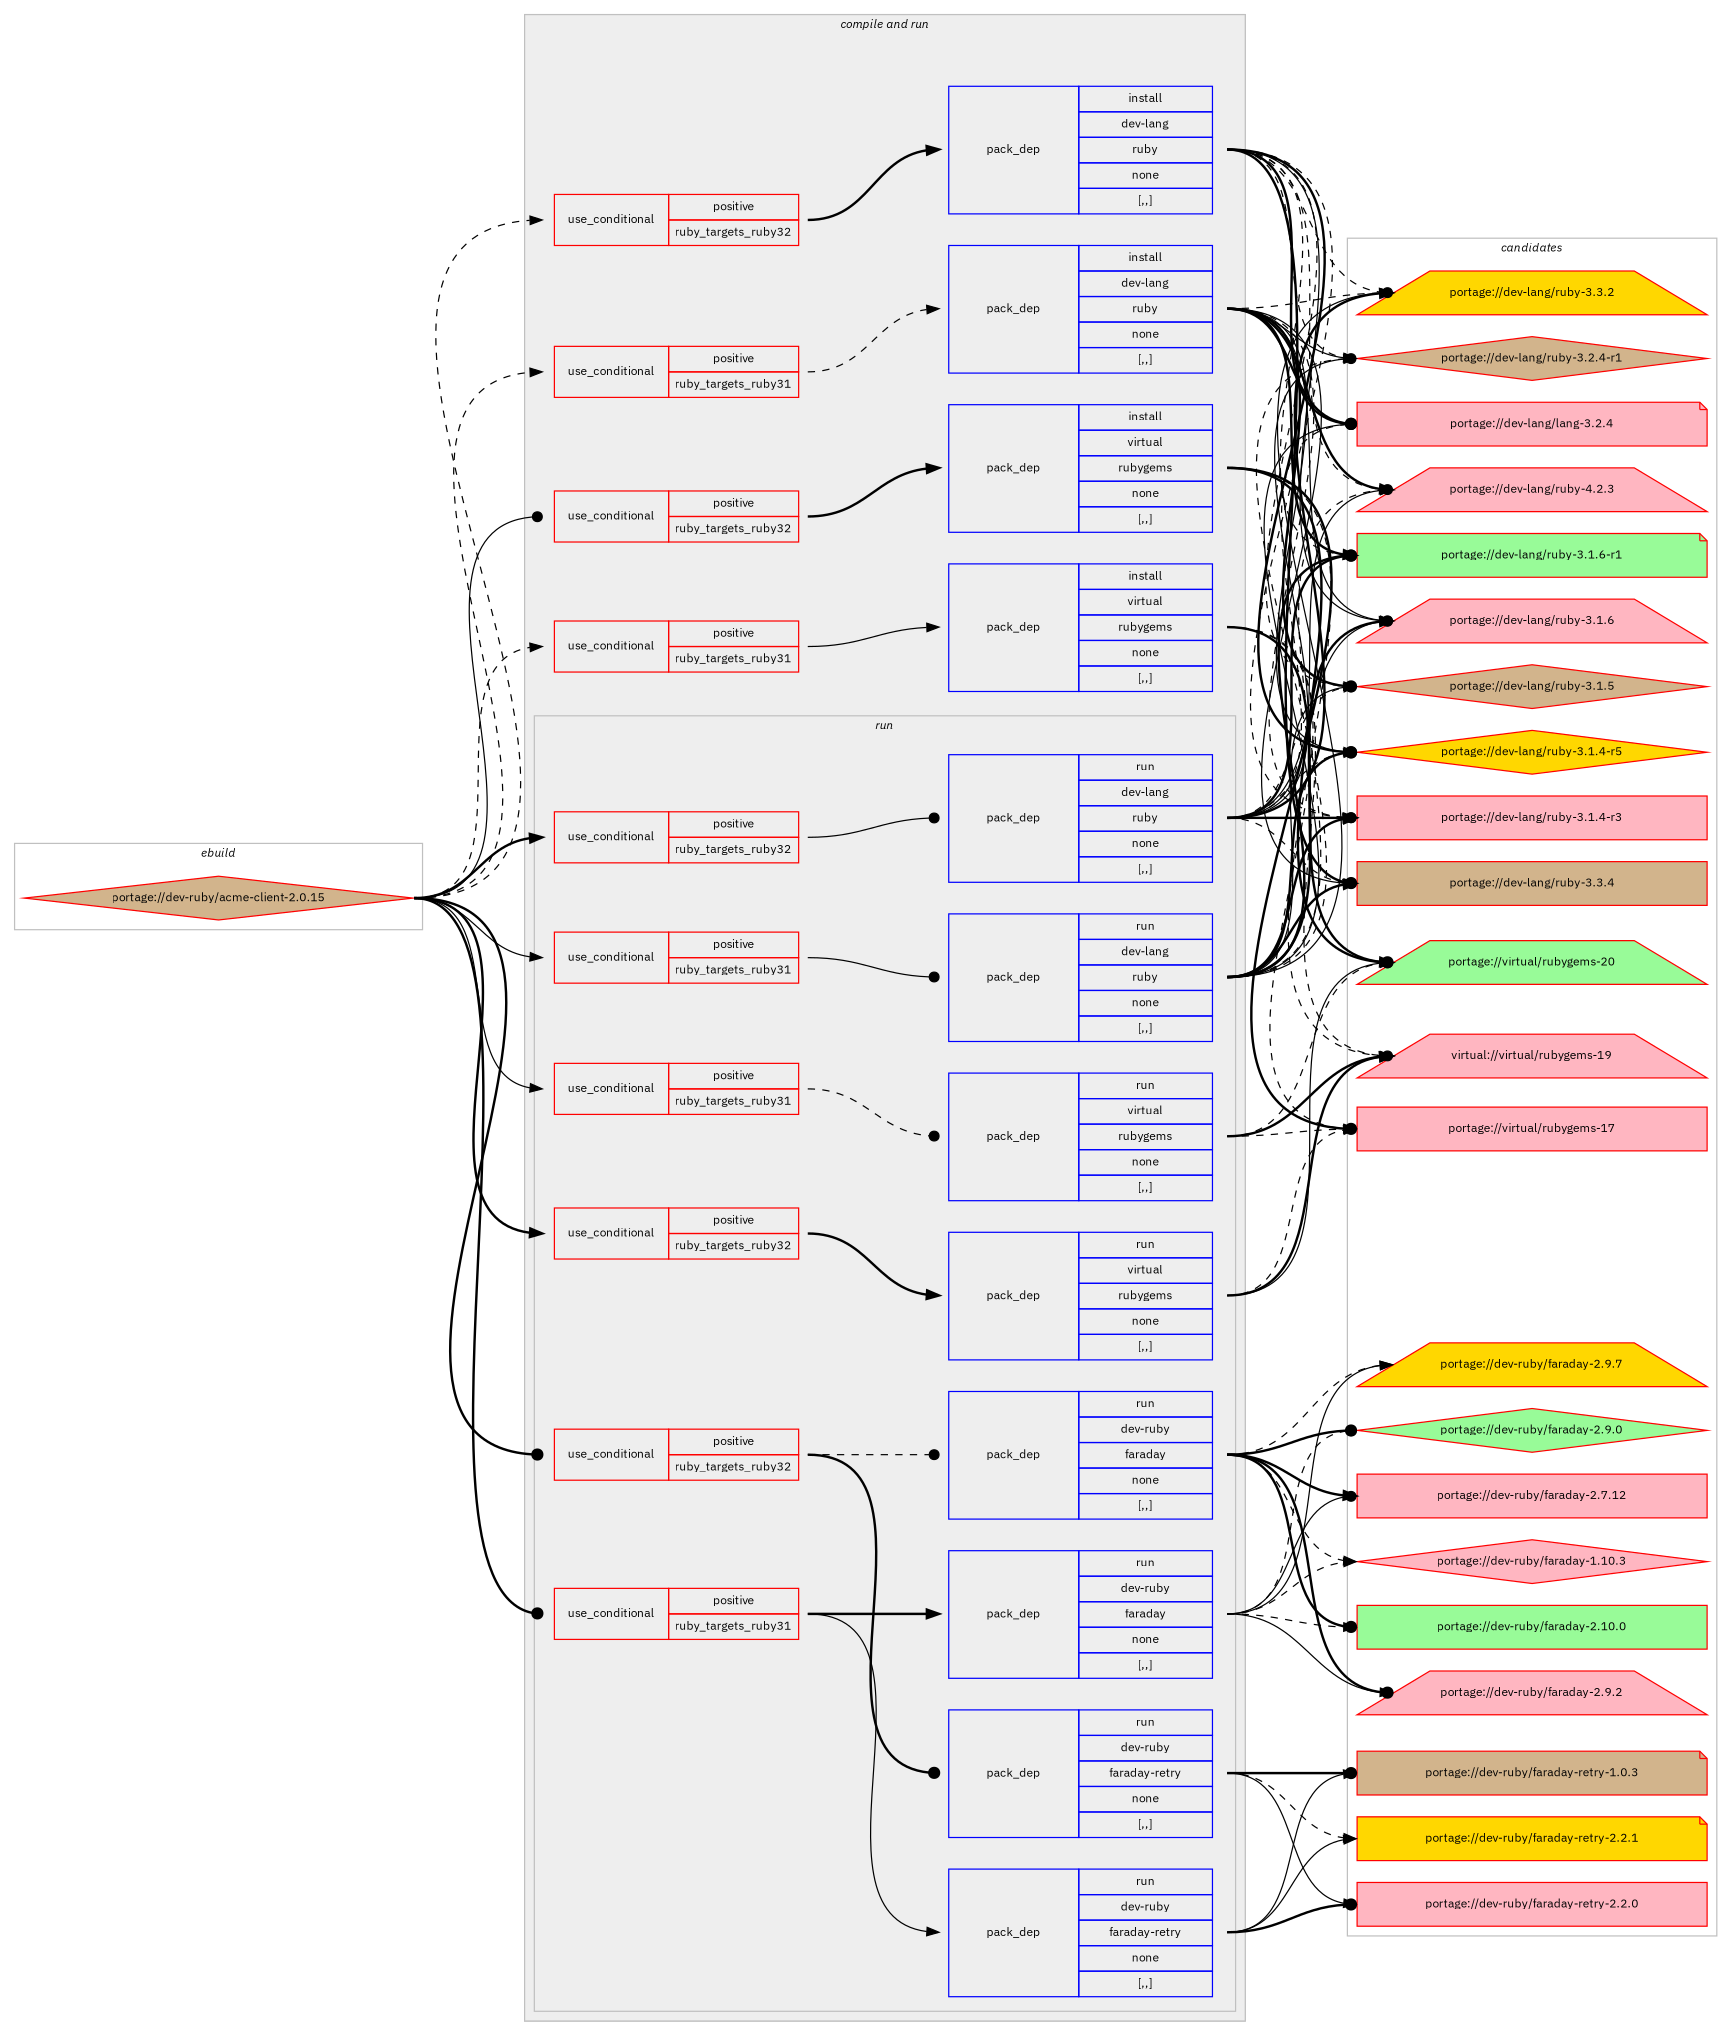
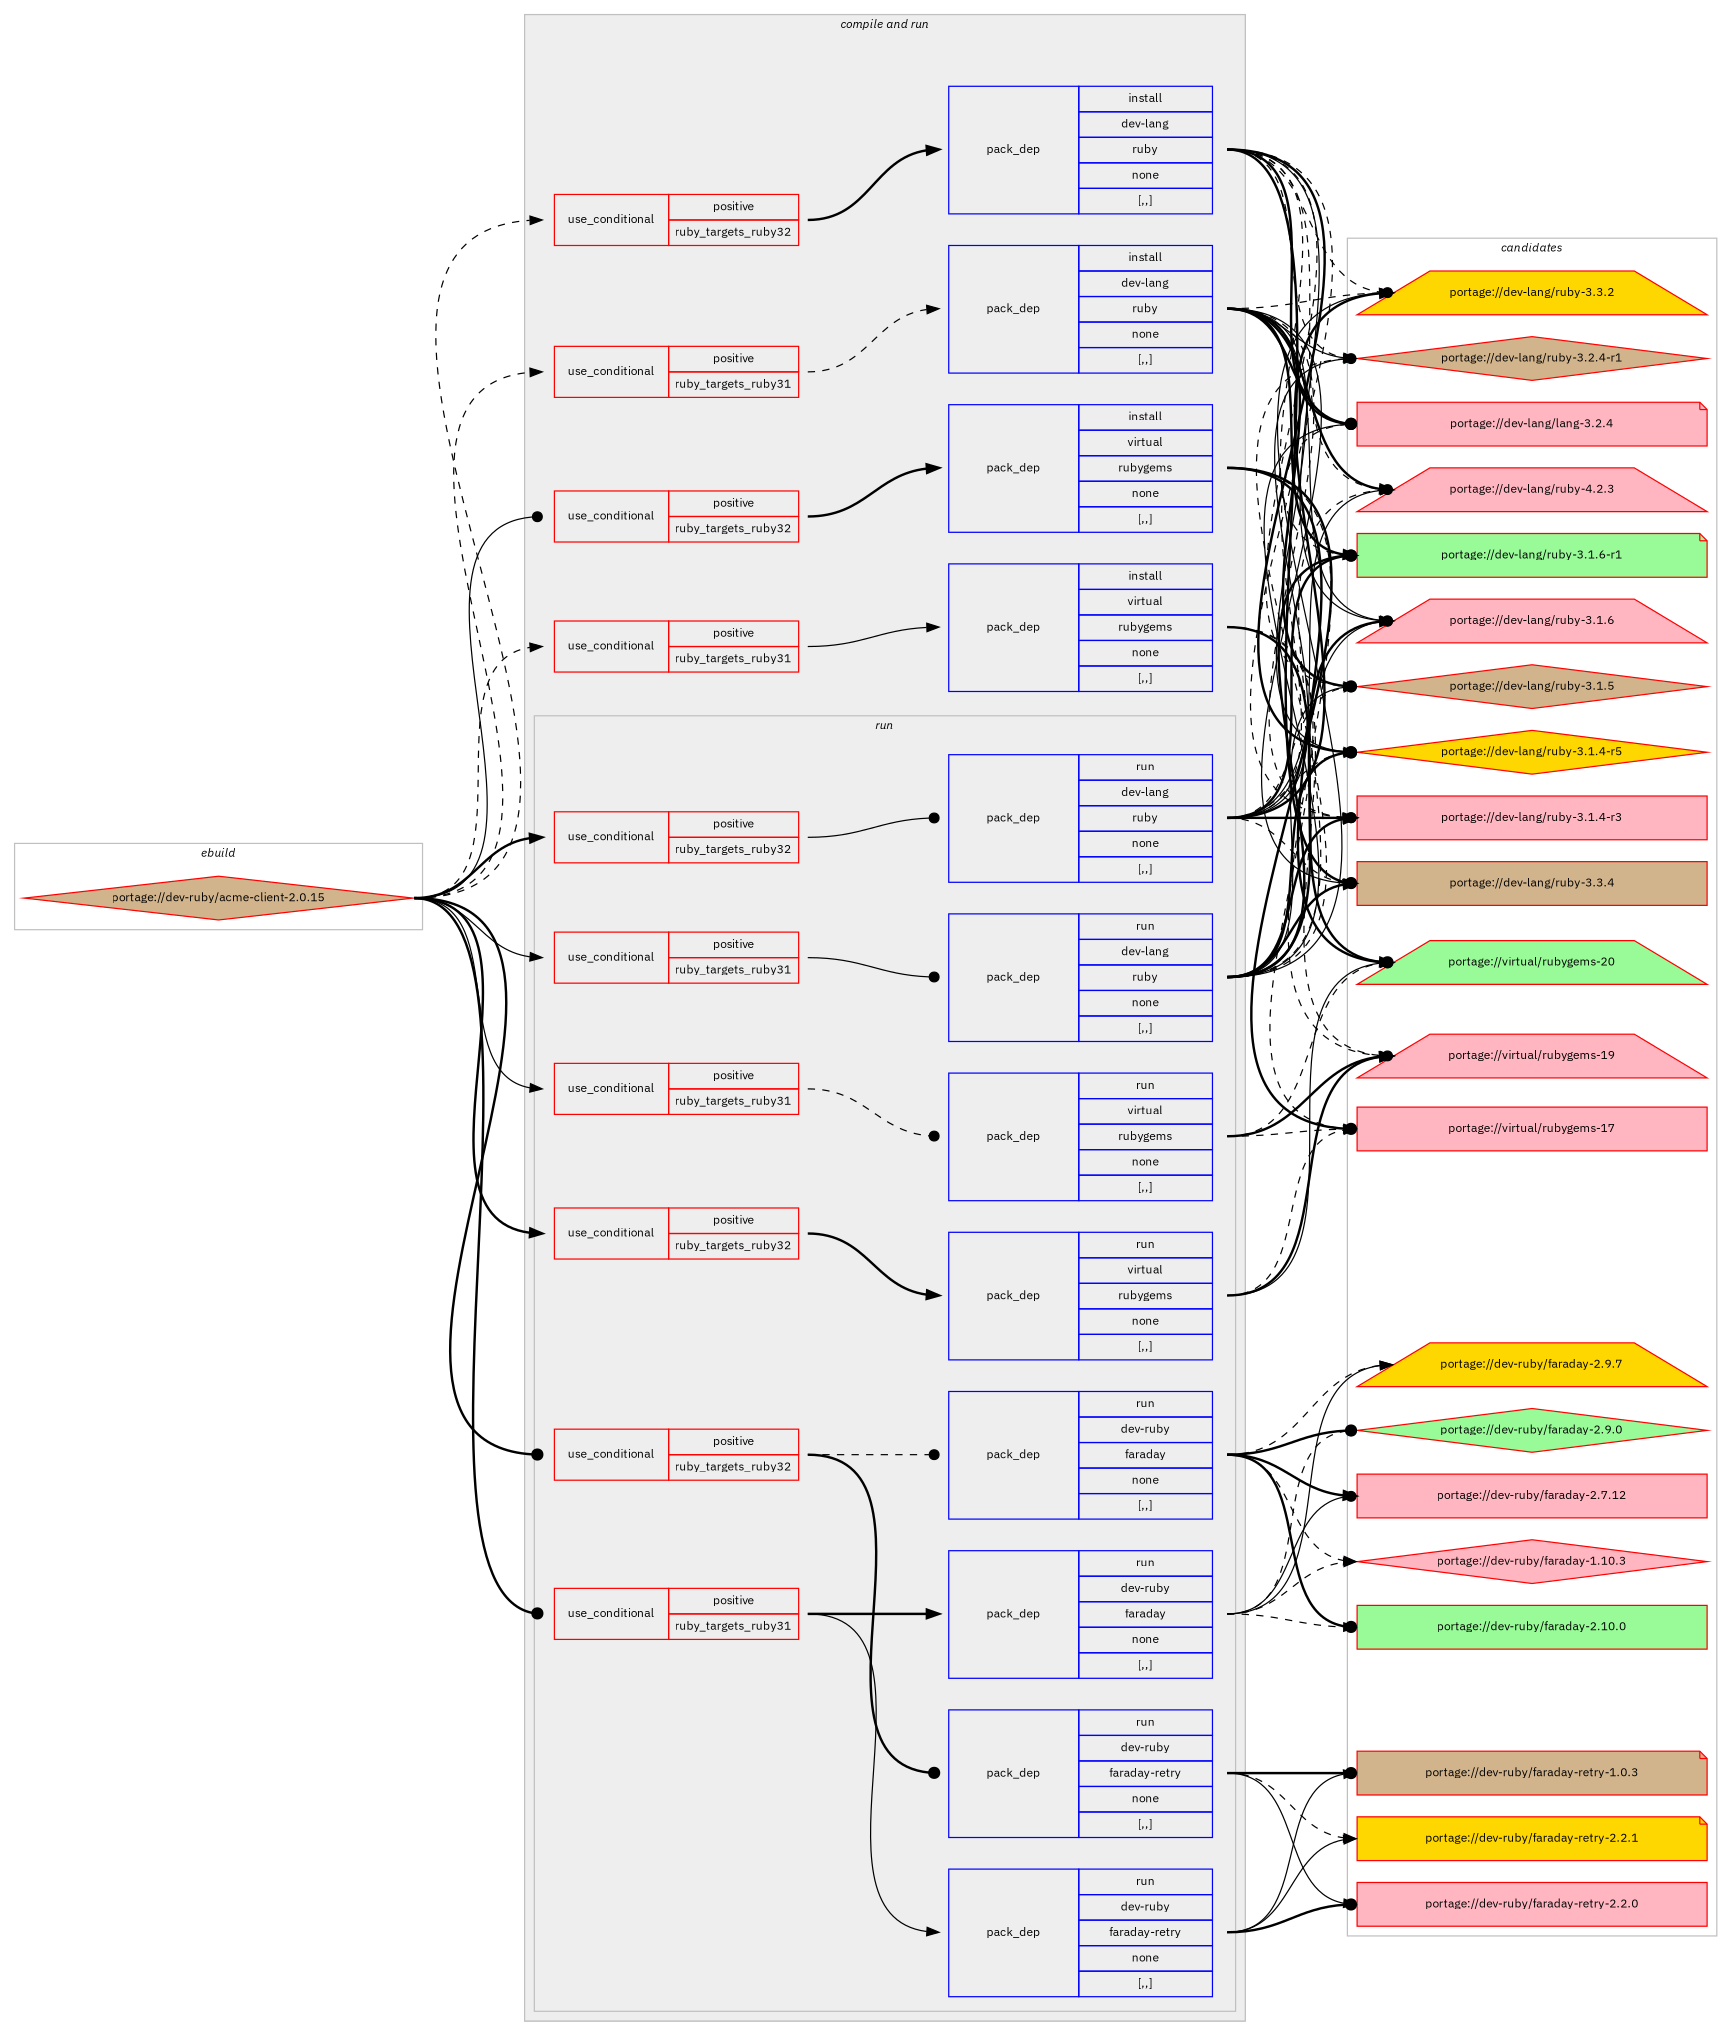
node "virtual://virtual/rubygems-19": label "virtual://virtual/rubygems-19" -> "portage://virtual/rubygems-19"
node "portage://dev-ruby/faraday-2.9.2": removed
